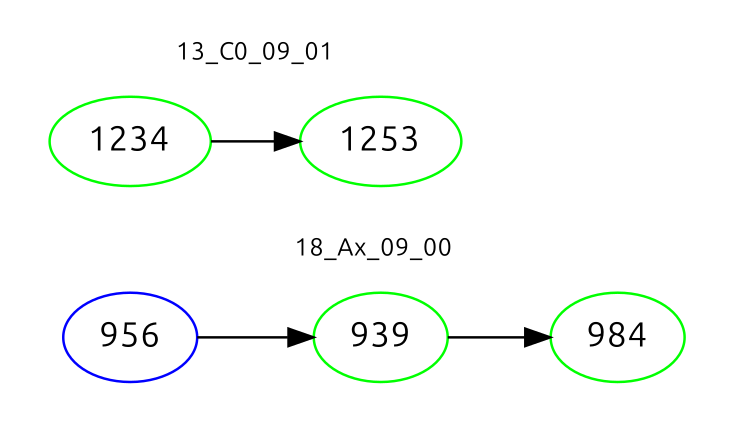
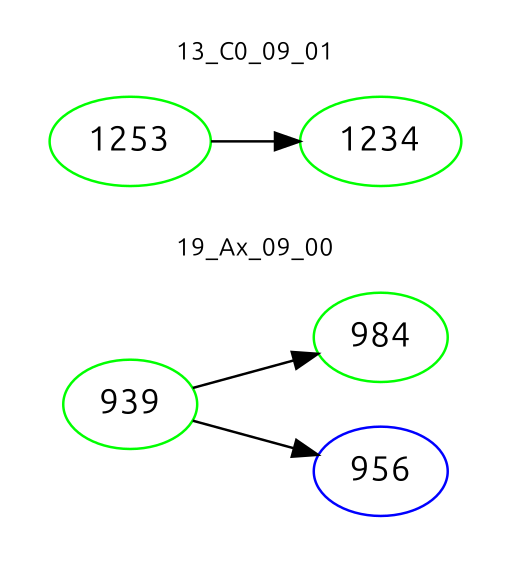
edge "1234" -> "1253": reversed
cluster "18_Ax_09_00": label "18_Ax_09_00" -> "19_Ax_09_00"
edge "956" -> "939": reversed
